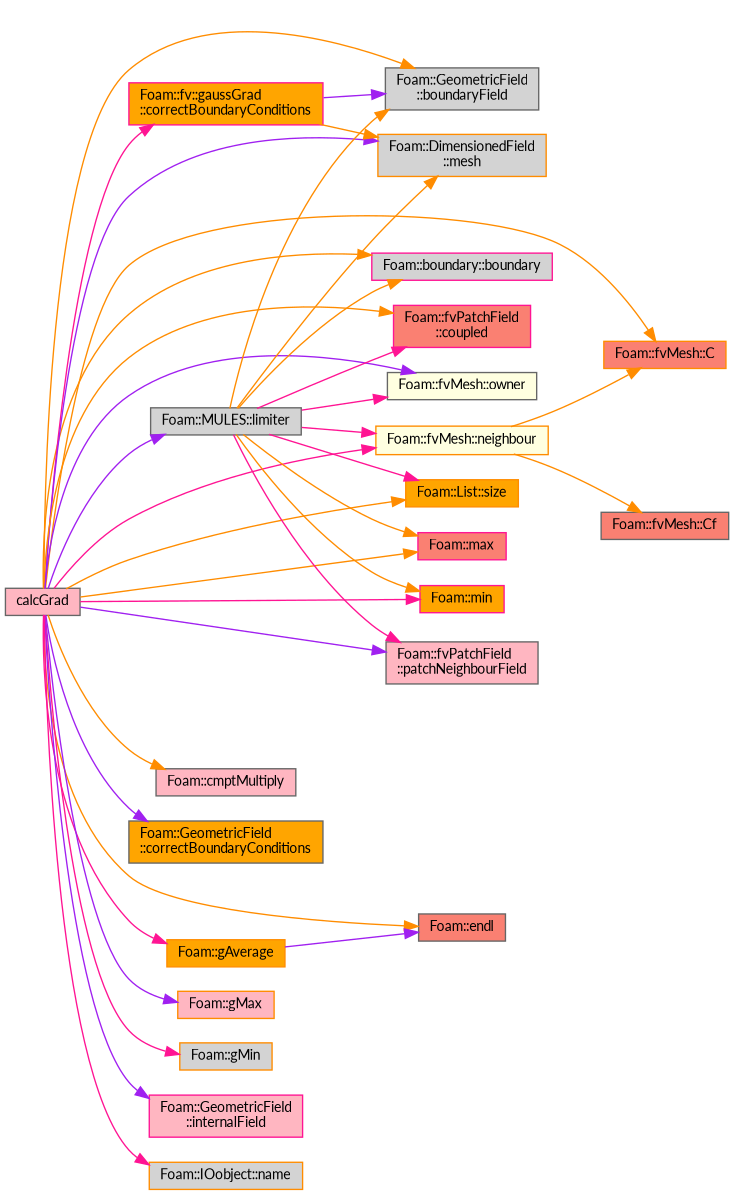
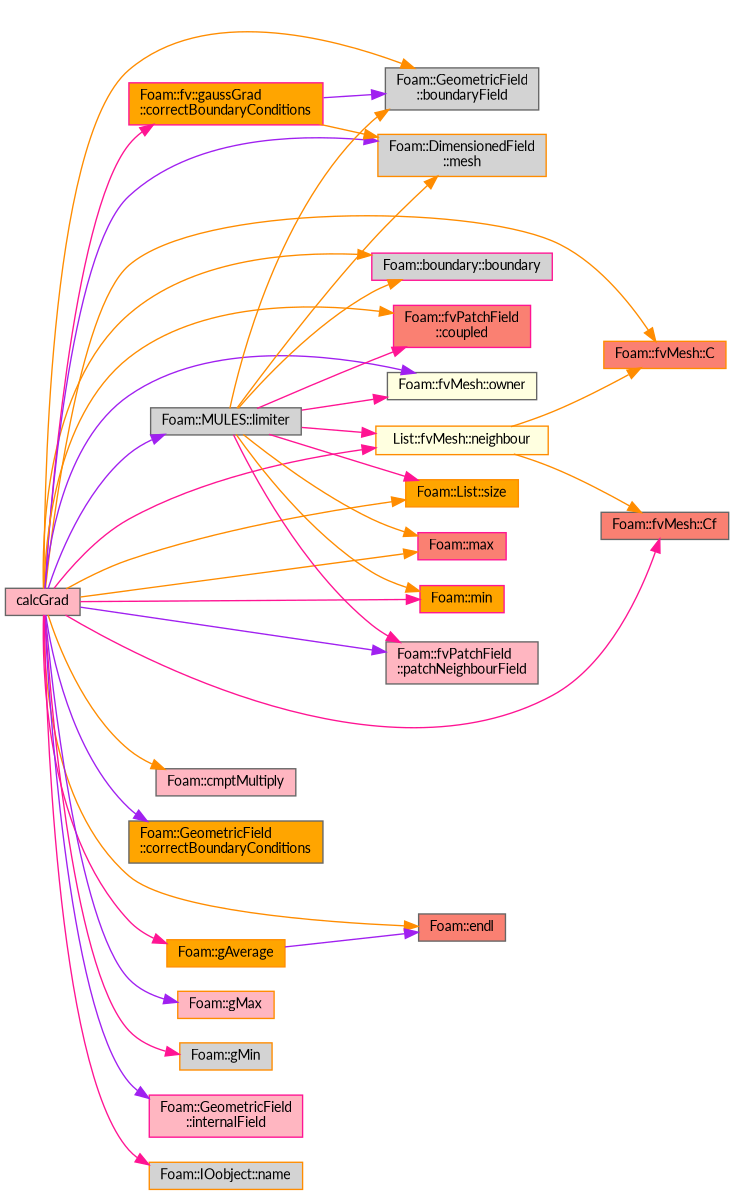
node "Foam::fvMesh::neighbour": label "Foam::fvMesh::neighbour" -> "List::fvMesh::neighbour"
edge "calcGrad" -> "Foam::fvMesh::Cf": added
